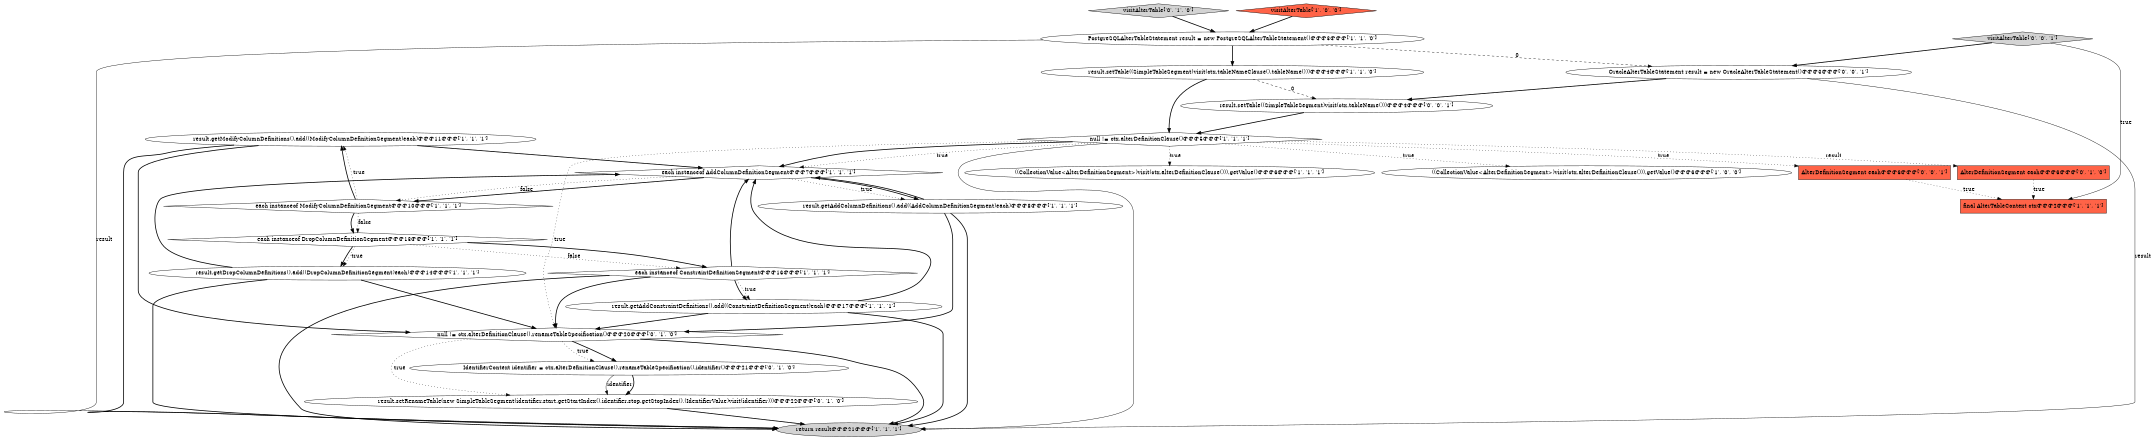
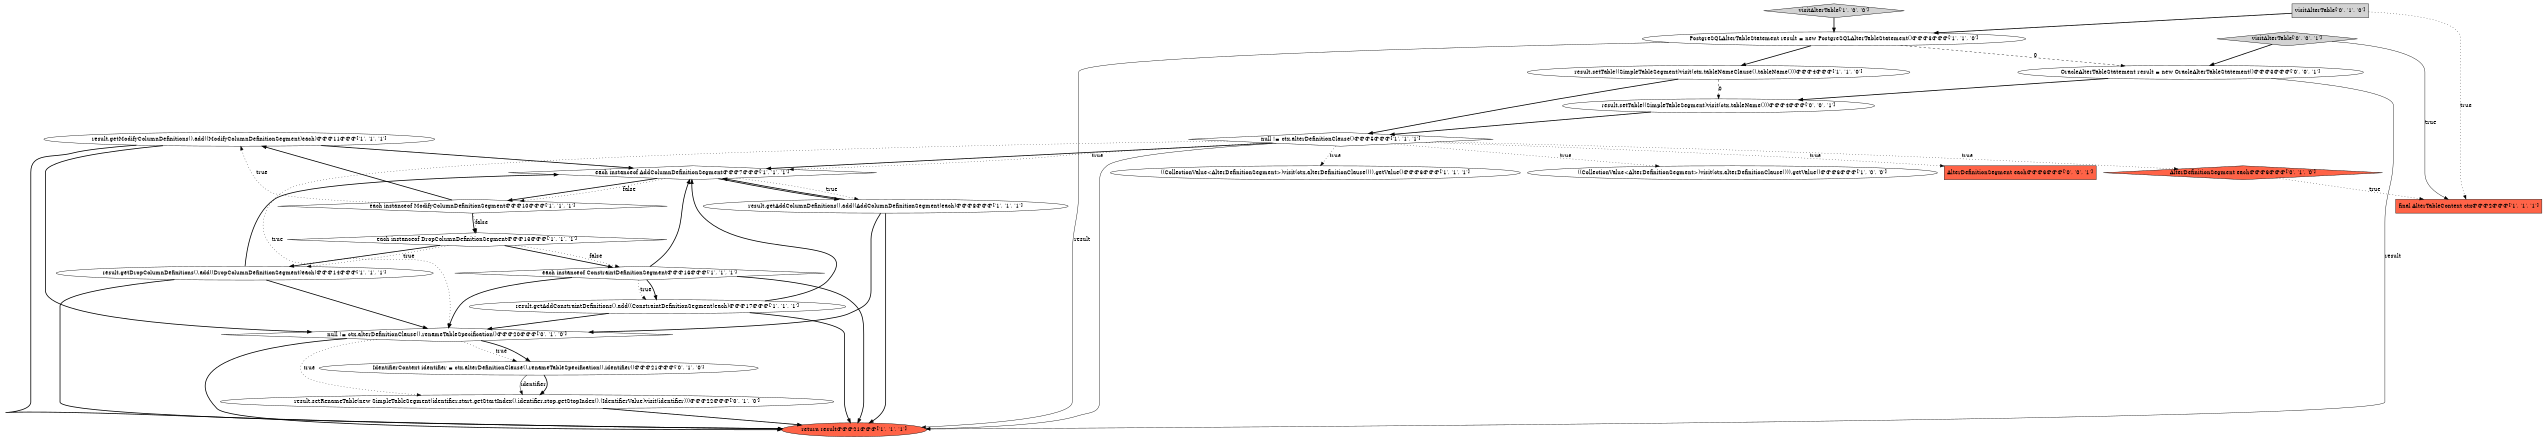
node "visitAlterTable['0', '1', '0']": shape diamond -> box
node "visitAlterTable['1', '0', '0']": fillcolor tomato -> lightgray
edge "null != ctx.alterDefinitionClause()@@@5@@@['1', '1', '1']" -> "AlterDefinitionSegment each@@@6@@@['0', '1', '0']": label "result" -> "true"
node "AlterDefinitionSegment each@@@6@@@['0', '1', '0']": shape box -> diamond
edge "AlterDefinitionSegment each@@@6@@@['0', '0', '1']" -> "final AlterTableContext ctx@@@2@@@['1', '1', '1']": now "visitAlterTable['0', '1', '0']" -> "final AlterTableContext ctx@@@2@@@['1', '1', '1']"
node "return result@@@21@@@['1', '1', '1']": fillcolor lightgray -> tomato
